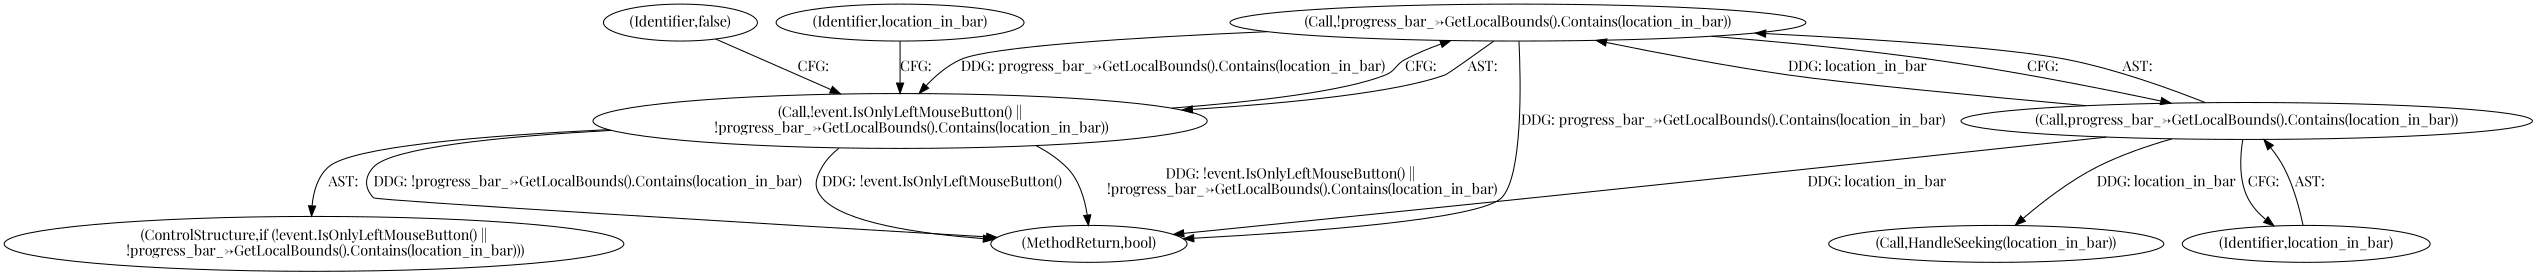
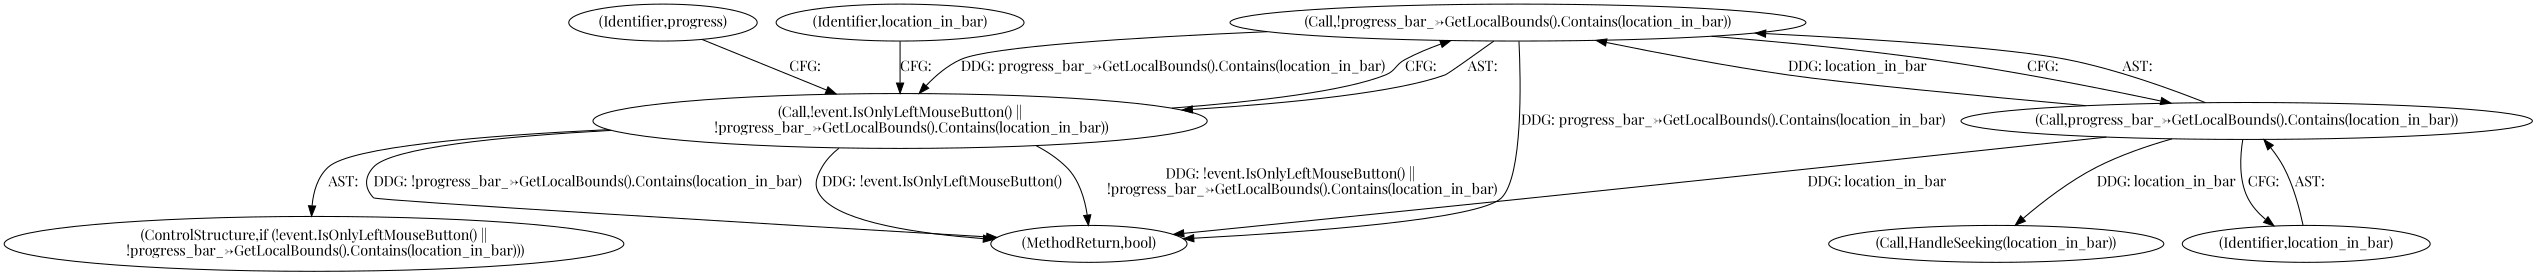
node "(Identifier,false)": label "(Identifier,false)" -> "(Identifier,progress)"
